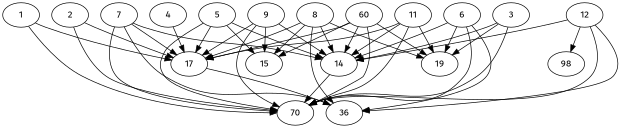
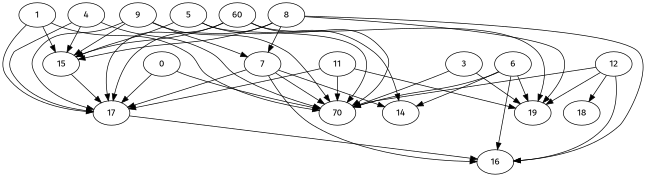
node "2": label "2" -> "0"
edge "9" -> "14": now "9" -> "7"
edge "1" -> "15": added
edge "8" -> "14": now "8" -> "7"
edge "4" -> "15": added
edge "5" -> "17": now "15" -> "17"
edge "11" -> "14": removed
edge "60" -> "14": removed
edge "3" -> "14": removed
edge "12" -> "14": now "12" -> "19"
node "98": label "98" -> "18"
edge "14" -> "70": now "4" -> "70"
node "36": label "36" -> "16"
